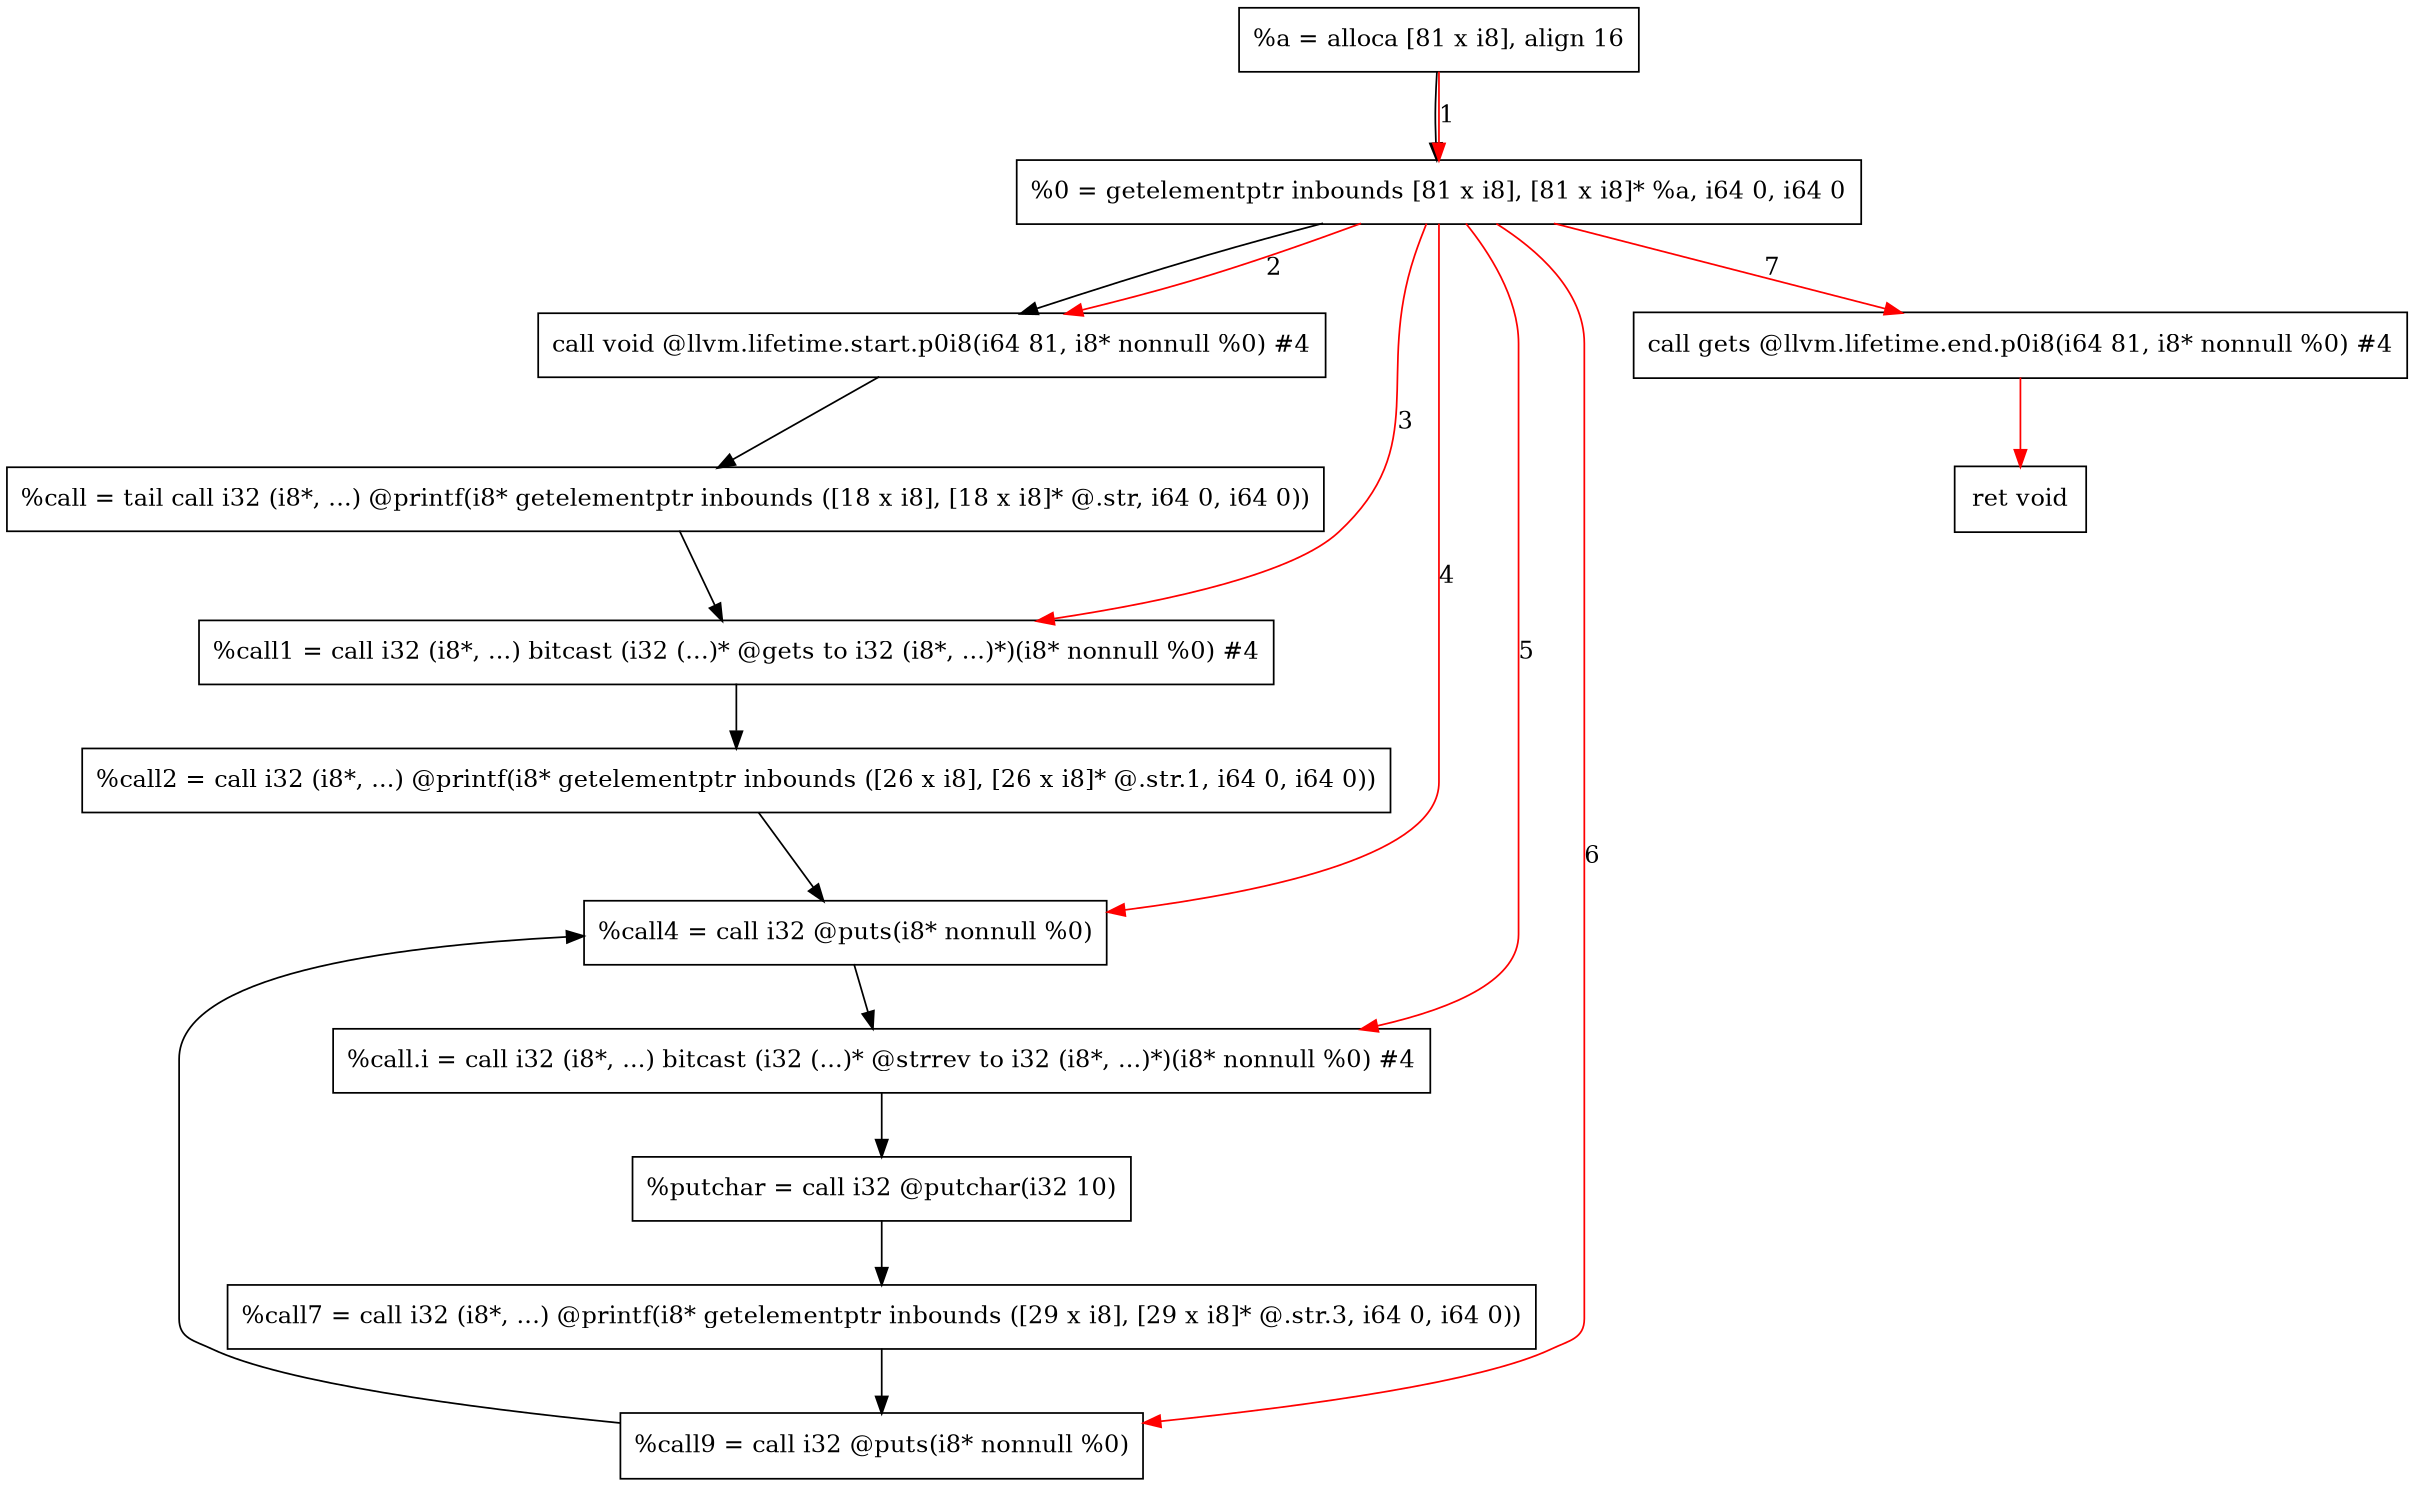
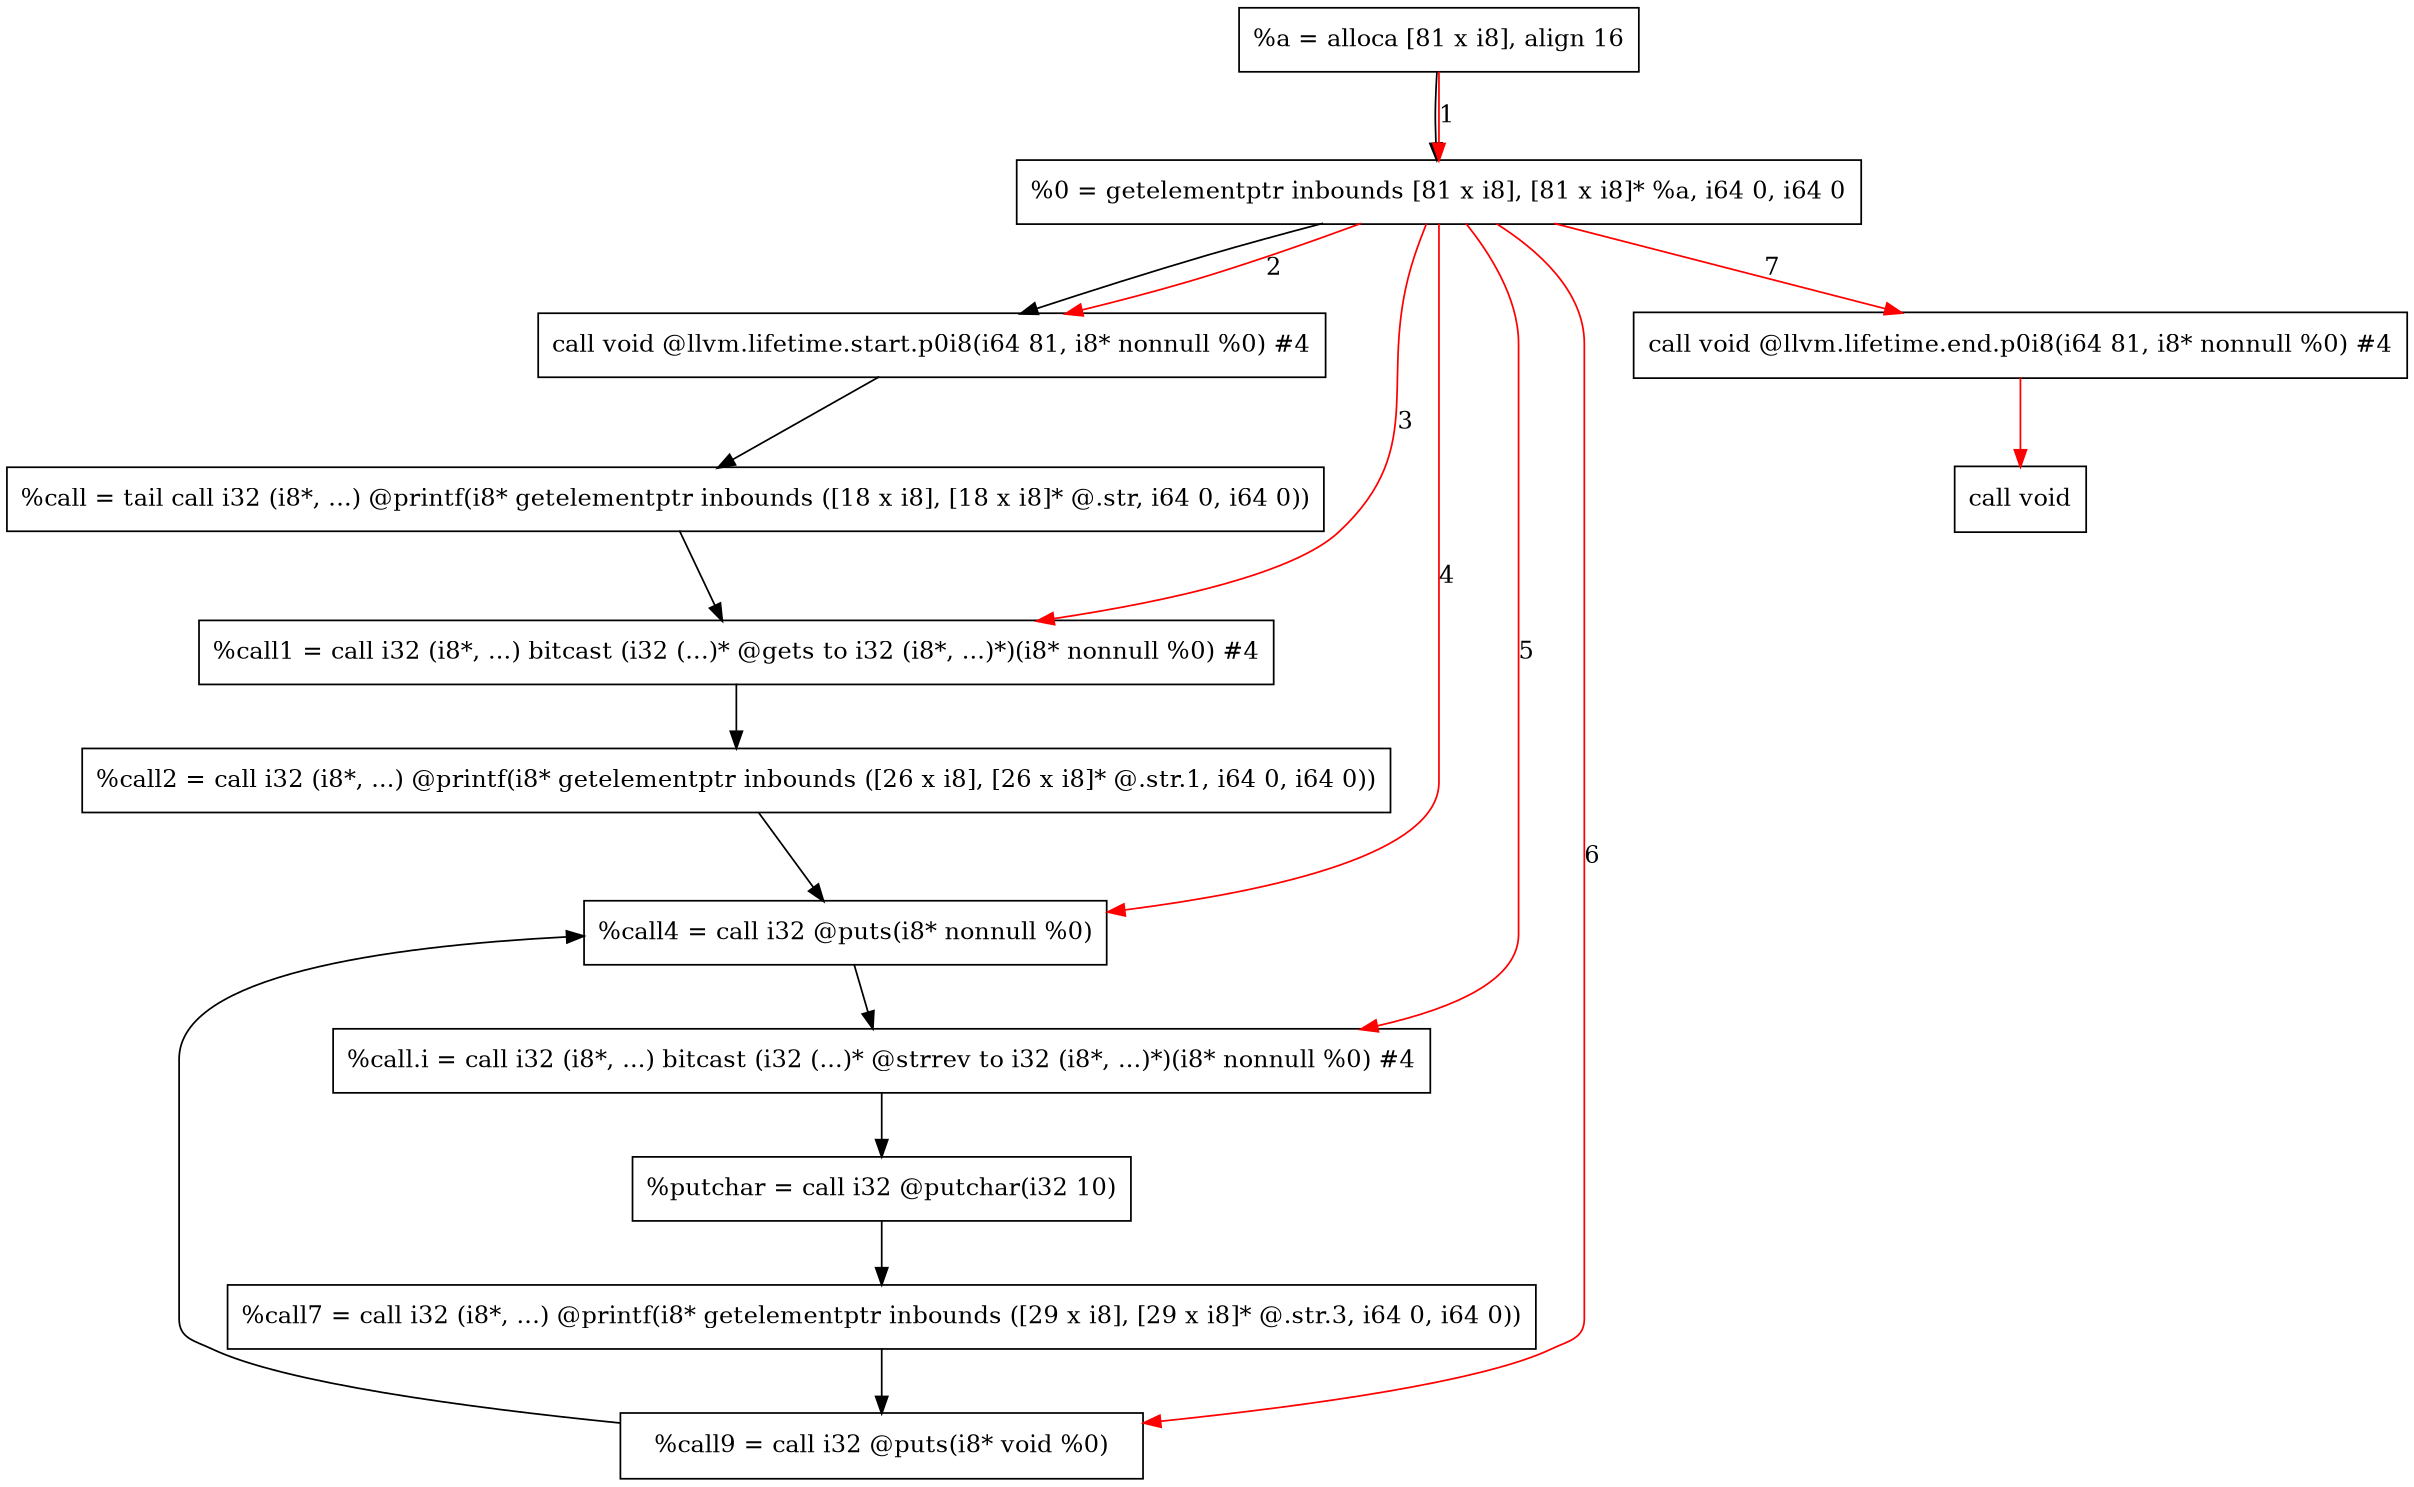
node "call gets @llvm.lifetime.end.p0i8(i64 81, i8* nonnull %0) #4": label "call gets @llvm.lifetime.end.p0i8(i64 81, i8* nonnull %0) #4" -> "call void @llvm.lifetime.end.p0i8(i64 81, i8* nonnull %0) #4"
node "ret void": label "ret void" -> "call void"
node "%call9 = call i32 @puts(i8* nonnull %0)": label "%call9 = call i32 @puts(i8* nonnull %0)" -> "%call9 = call i32 @puts(i8* void %0)"
